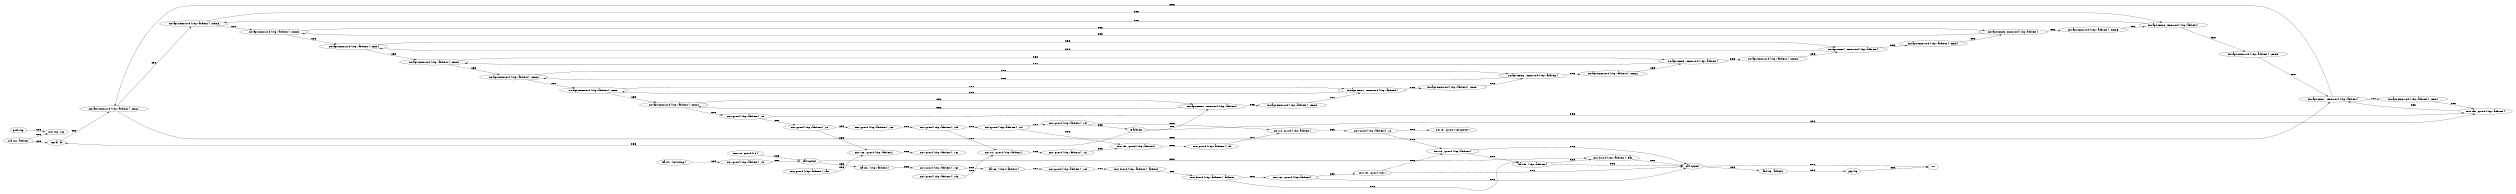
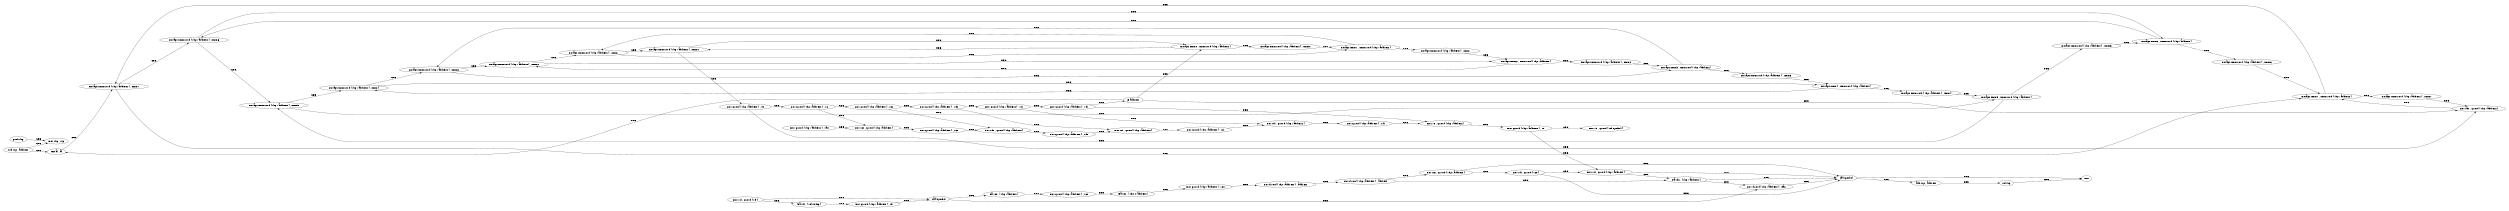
node "mov rdx , qword [ rbp - address ]": added
node "pop rbp": label "pop rbp" -> "rel rbp"
edge "mov rsi , qword [ r9 ]" -> "lea rdi , [ rel string ]": added, label "CFG"
